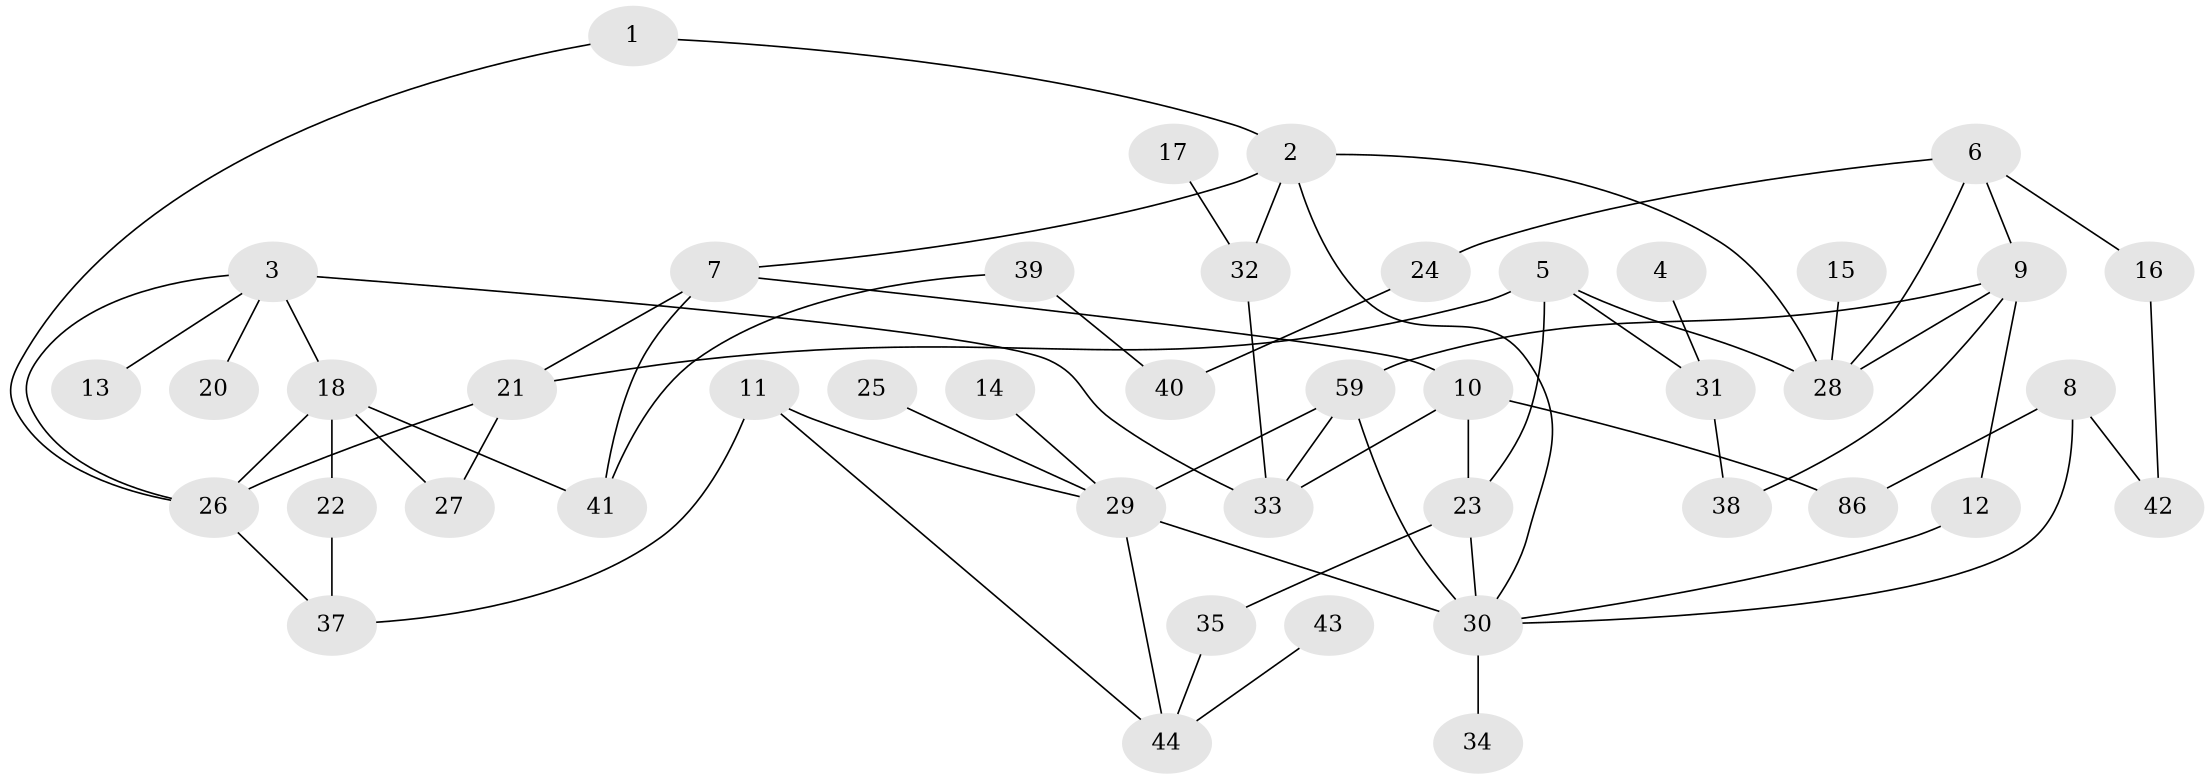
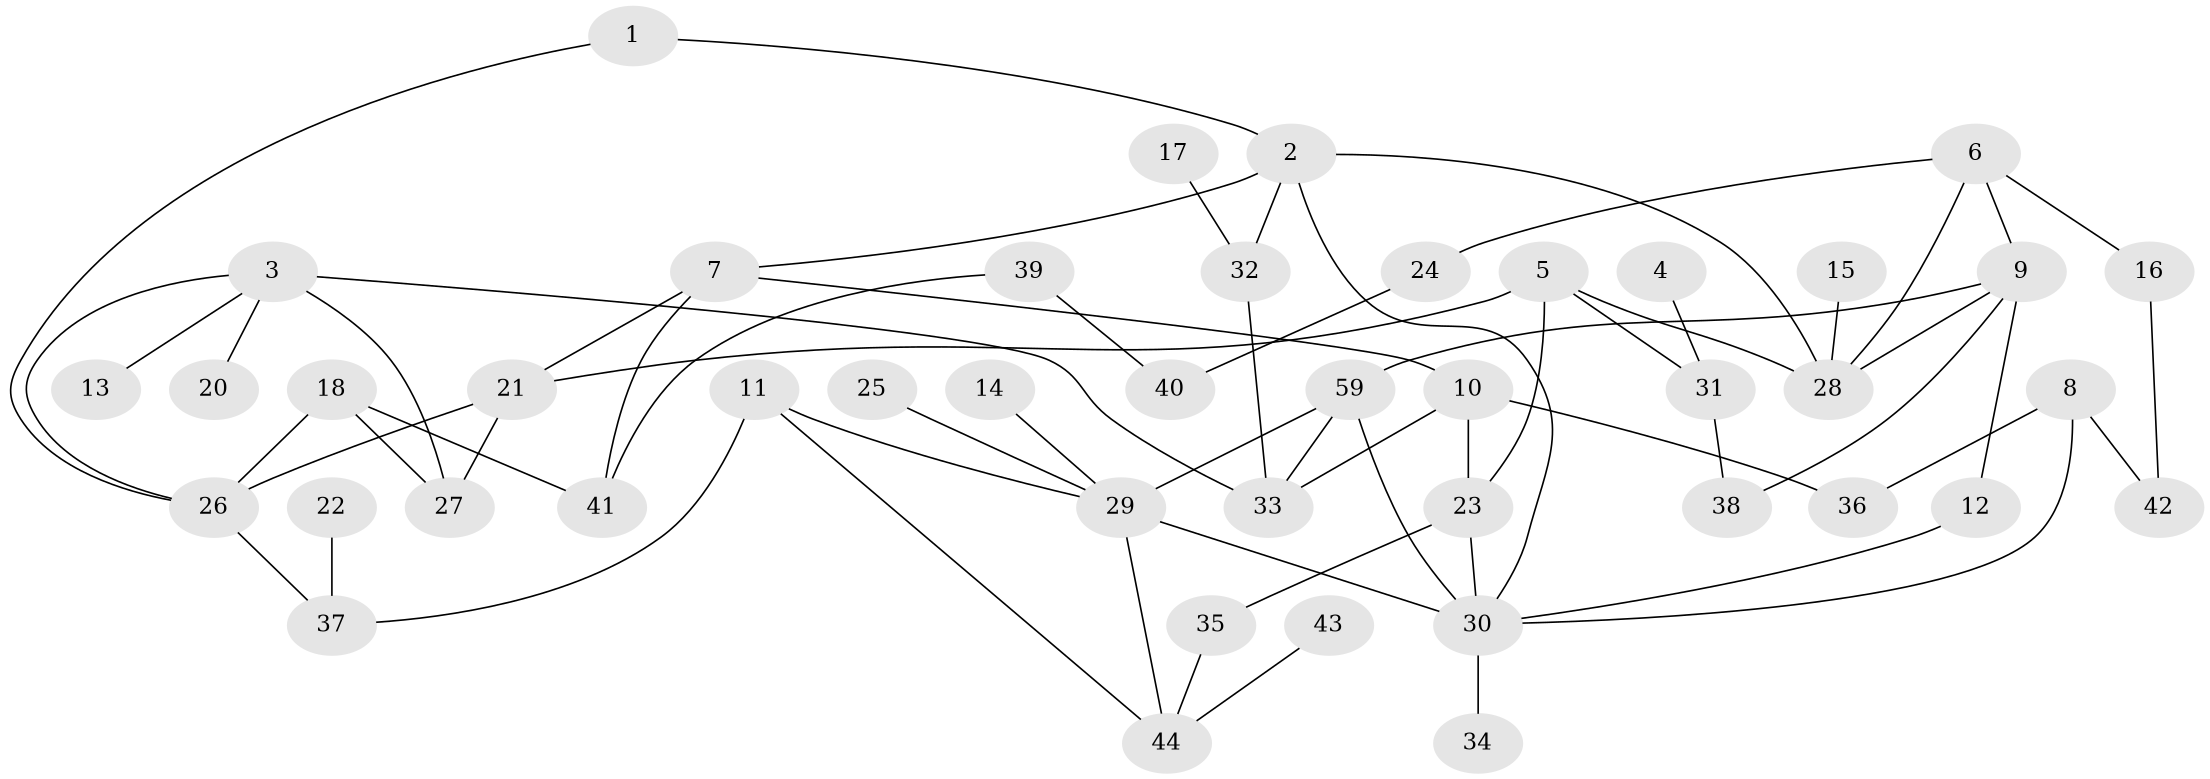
edge "3" -- "18": now "3" -- "27"
edge "18" -- "22": removed
node "86": label "86" -> "36"
